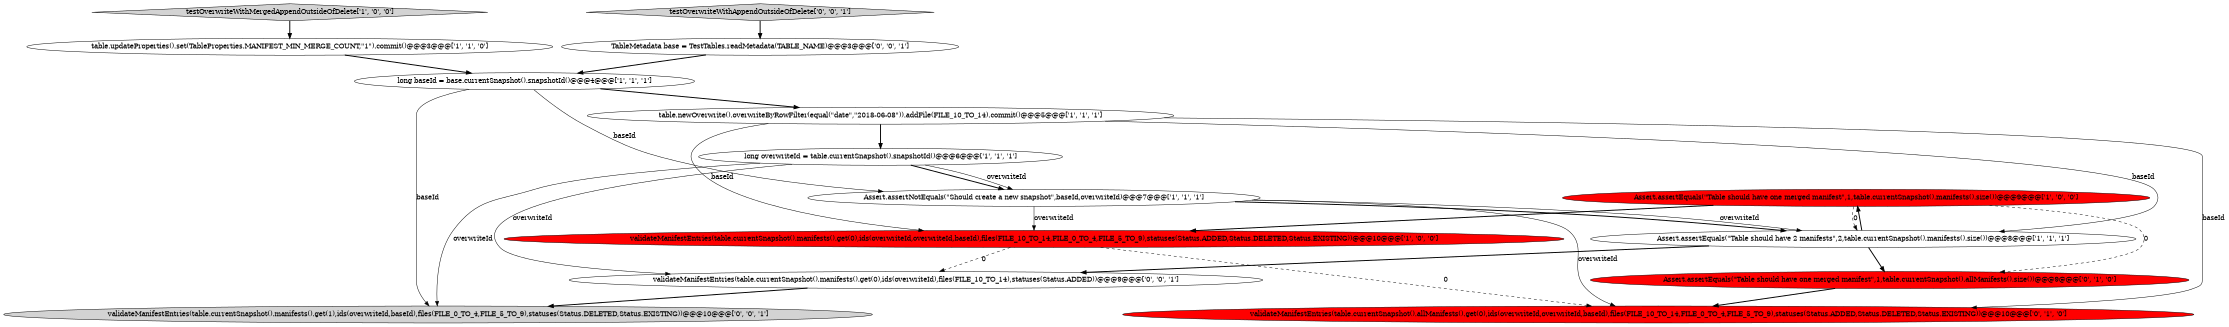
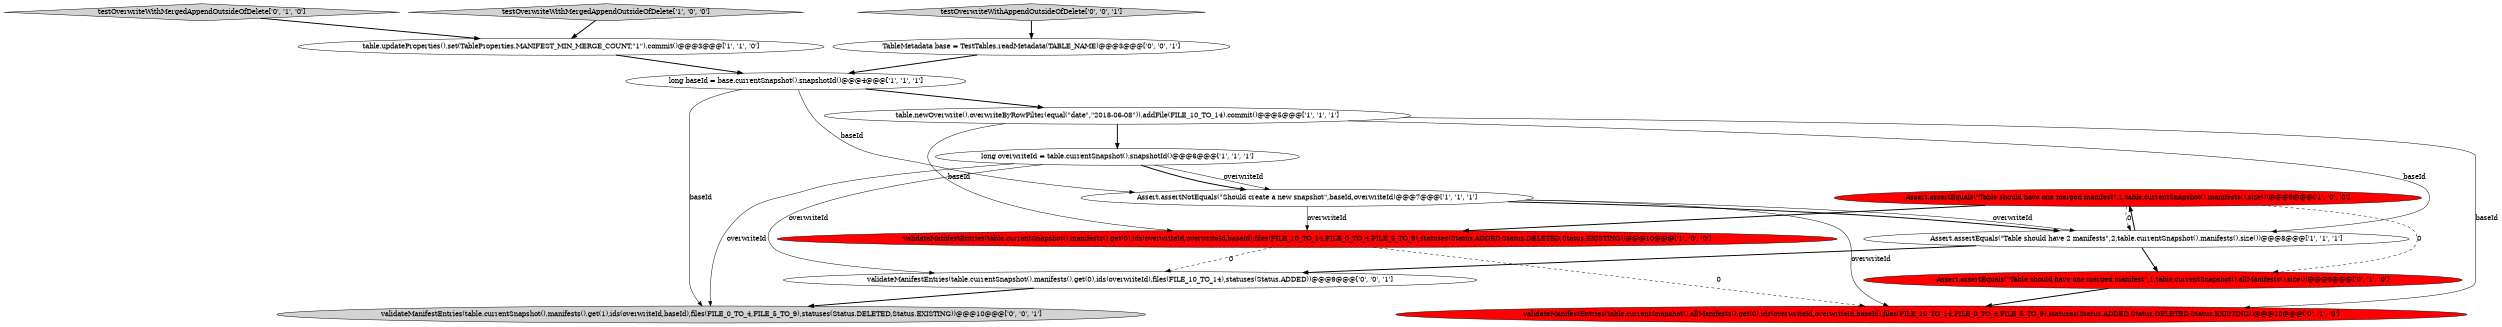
node "testOverwriteWithMergedAppendOutsideOfDelete['0', '1', '0']": added
